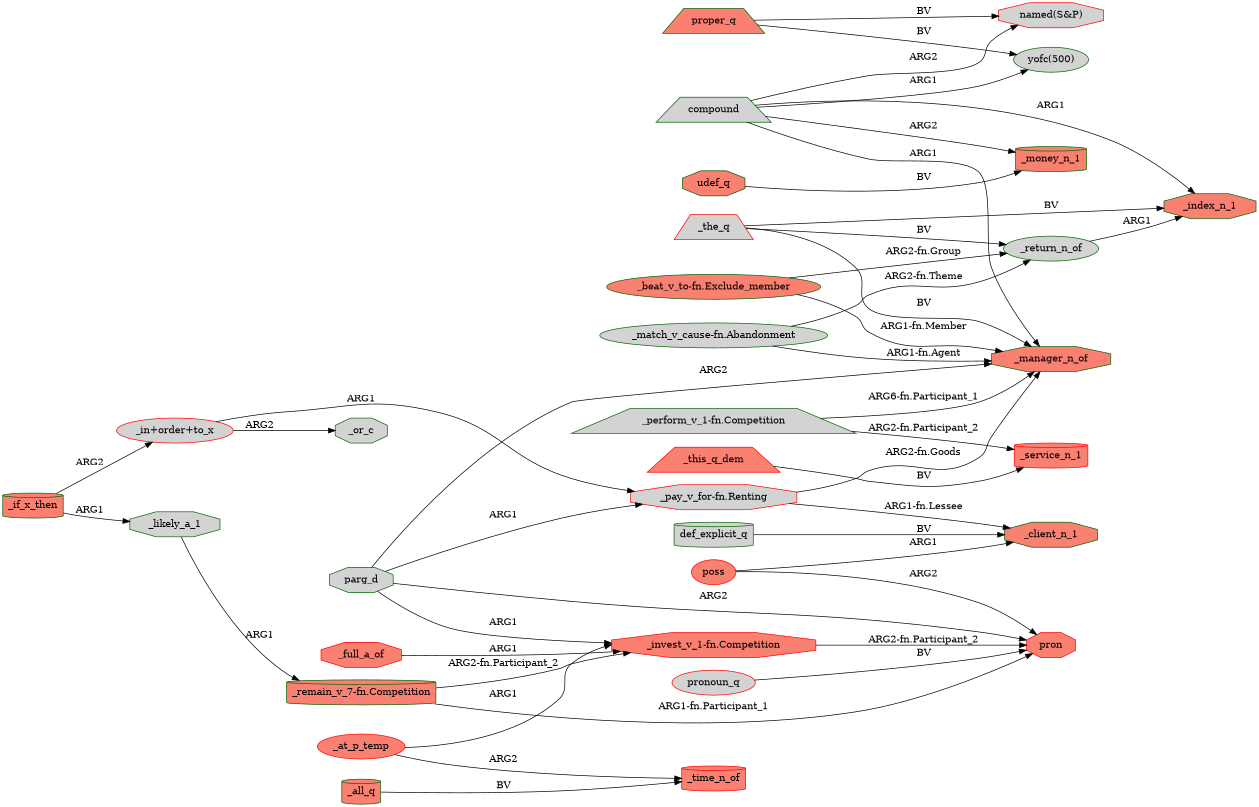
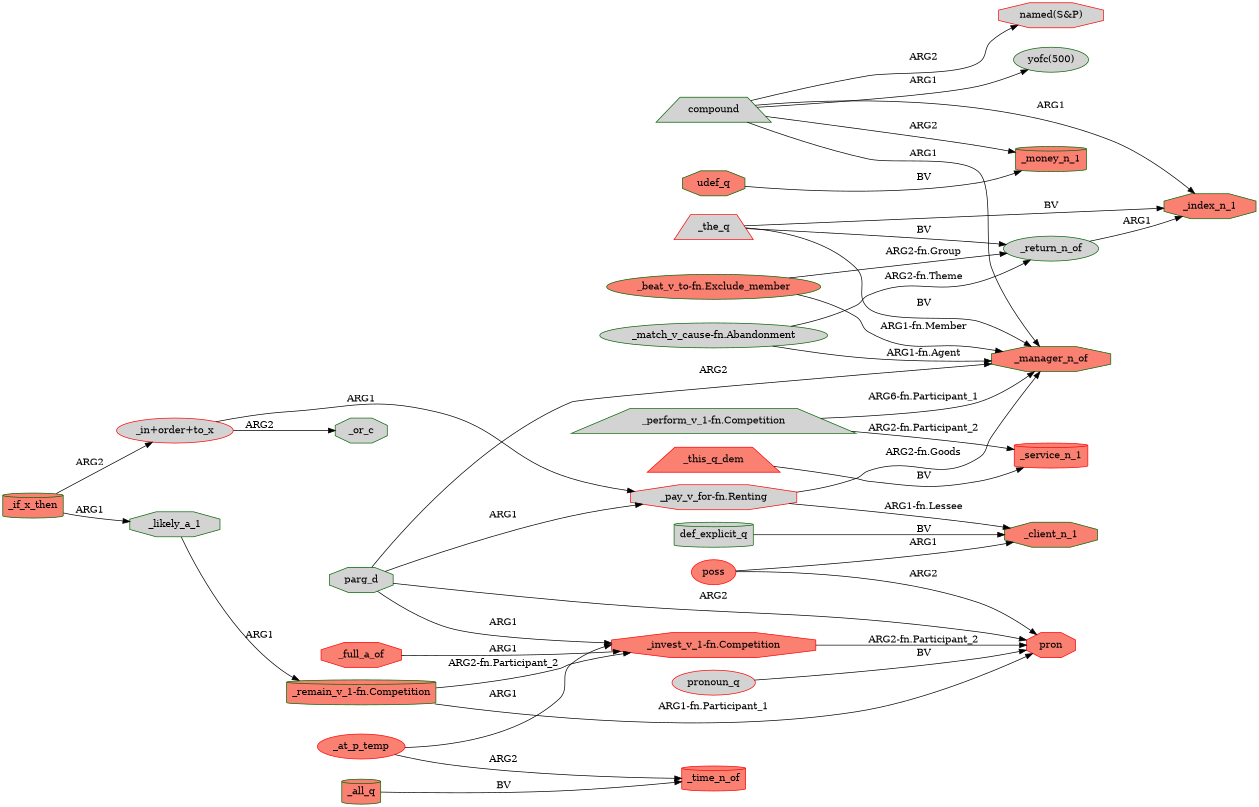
node "proper_q": removed
node "_remain_v_7-fn.Competition": label "_remain_v_7-fn.Competition" -> "_remain_v_1-fn.Competition"
